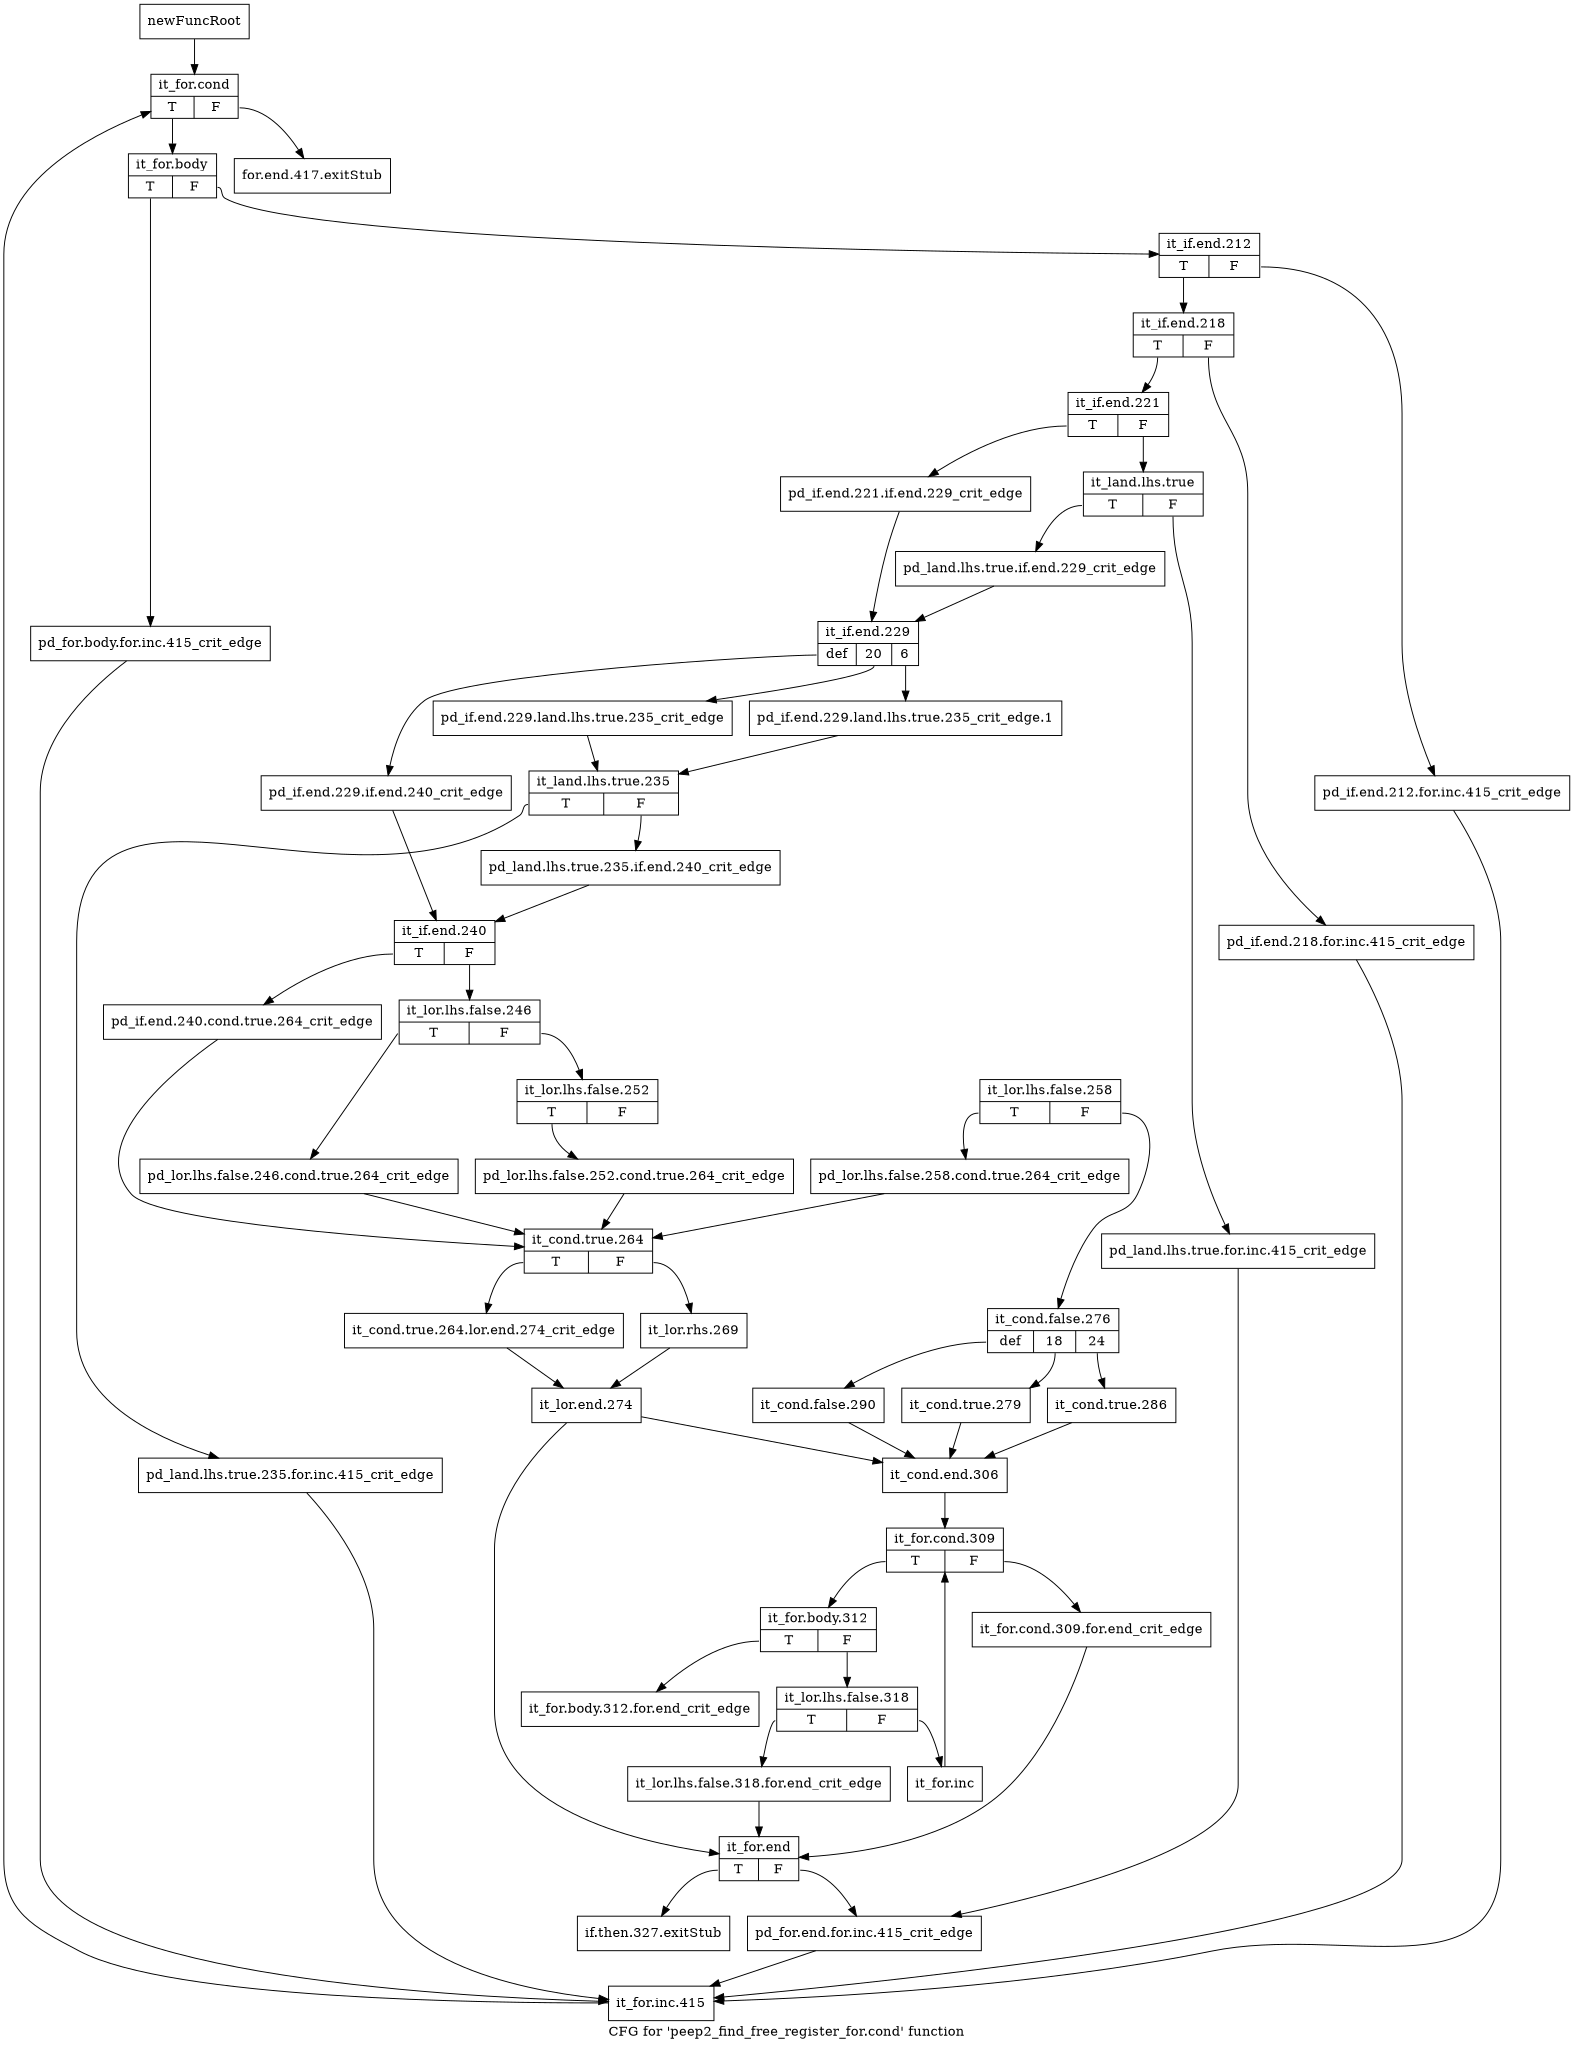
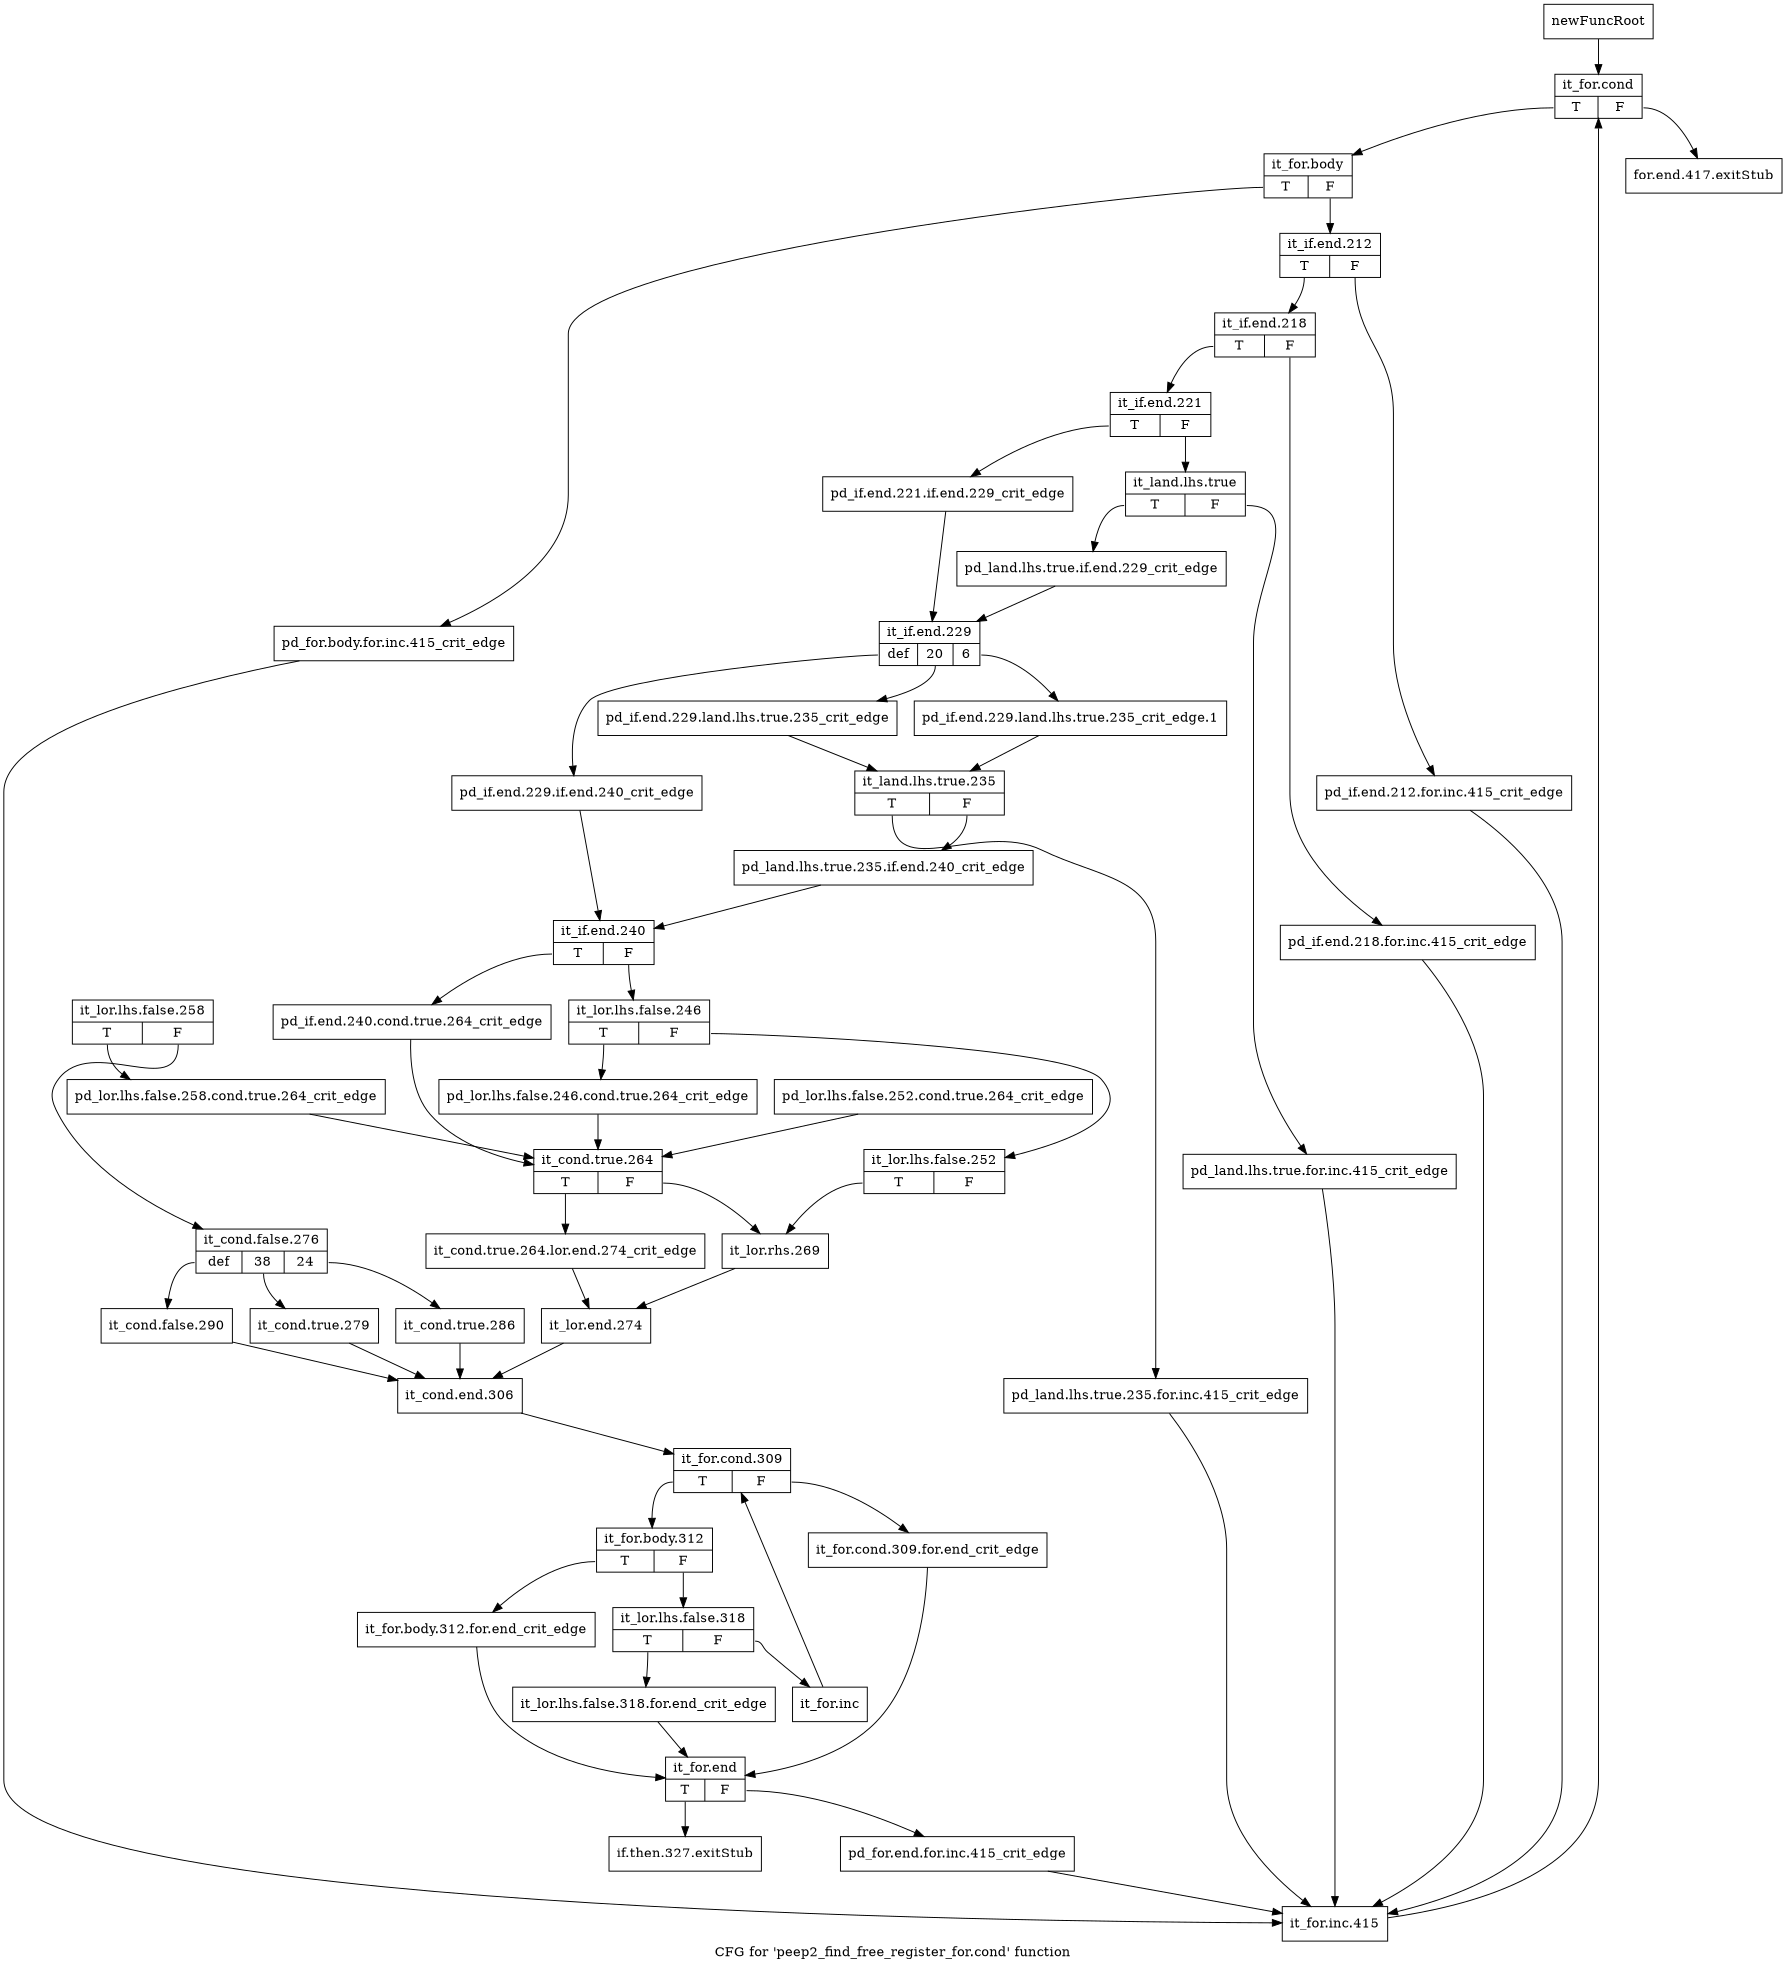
edge "it_lor.lhs.false.252" -> "pd_lor.lhs.false.252.cond.true.264_crit_edge": now "it_lor.lhs.false.252" -> "it_lor.rhs.269"
node "it_cond.false.276": text "18" -> "38"
edge "pd_land.lhs.true.for.inc.415_crit_edge" -> "pd_for.end.for.inc.415_crit_edge": now "pd_land.lhs.true.for.inc.415_crit_edge" -> "it_for.inc.415"
edge "it_lor.end.274" -> "it_for.end": now "it_for.body.312.for.end_crit_edge" -> "it_for.end"
